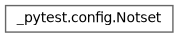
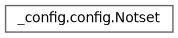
node "_pytest.config.Notset": label "_pytest.config.Notset" -> "_config.config.Notset"
